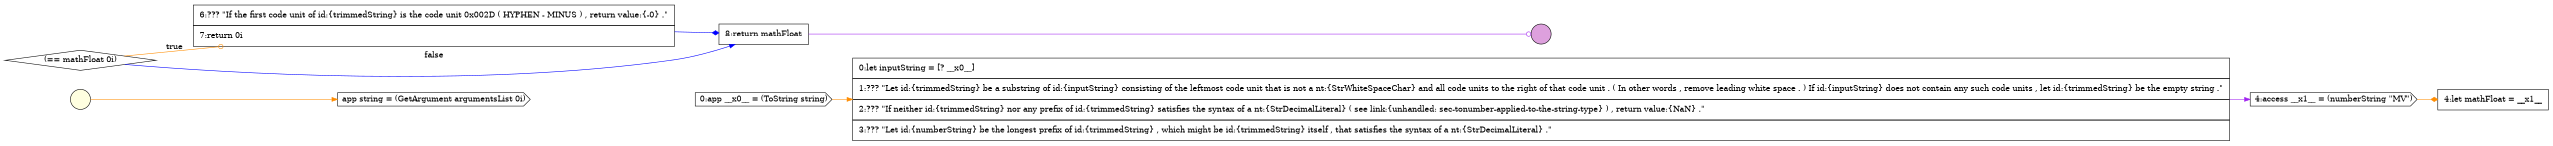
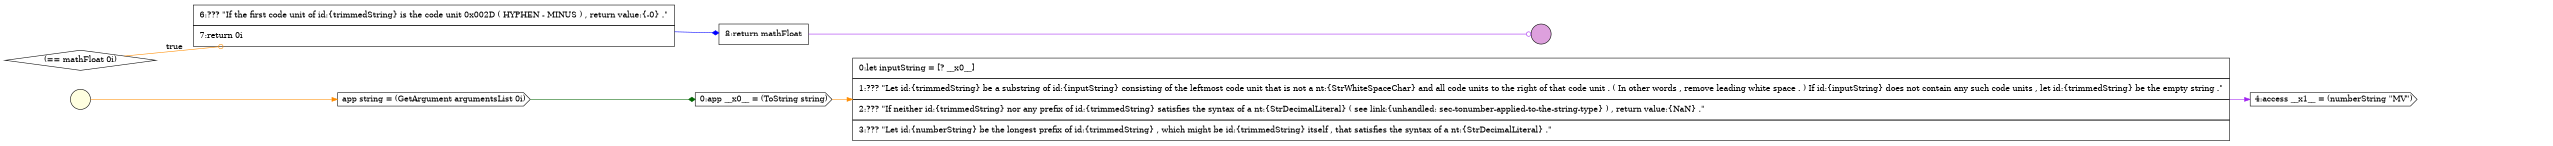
edge "(== mathFloat 0i)" -> "8:return mathFloat": removed, label "false"
edge "app string = (GetArgument argumentsList 0i)" -> "0:app __x0__ = (ToString string)": added
node "4:let mathFloat = __x1__": removed
